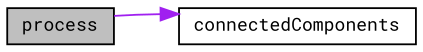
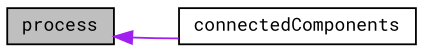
edge "process" -> "connectedComponents": reversed
